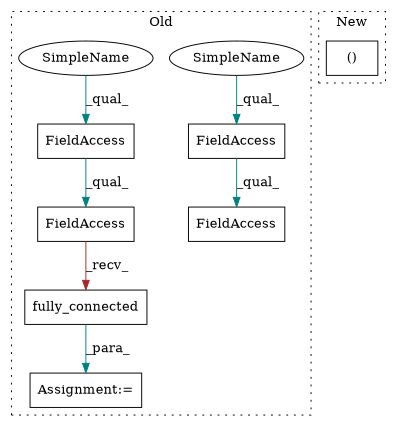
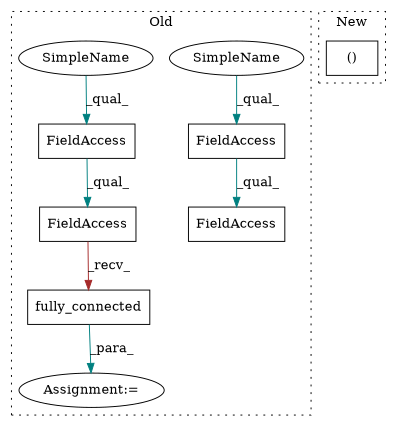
node "Assignment:=": shape box -> ellipse
